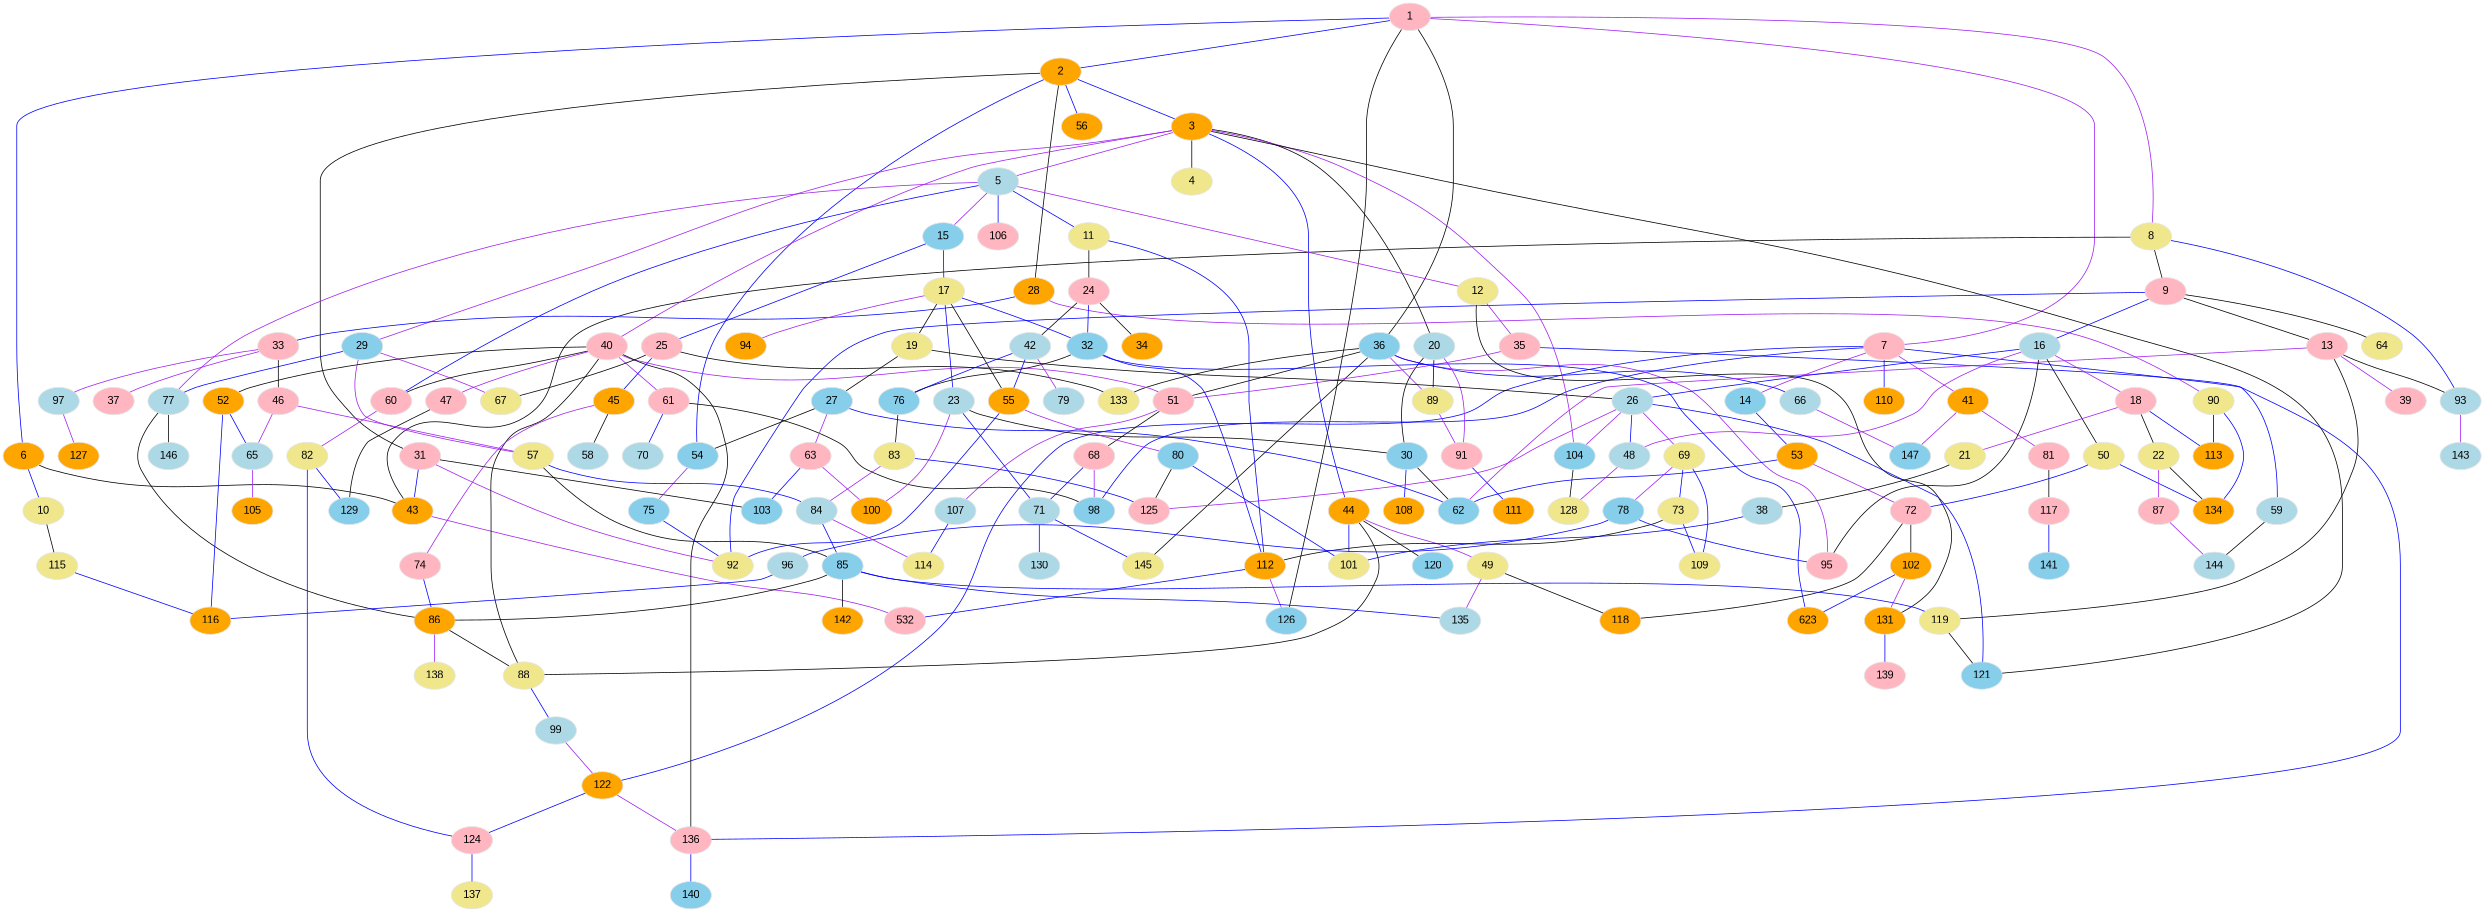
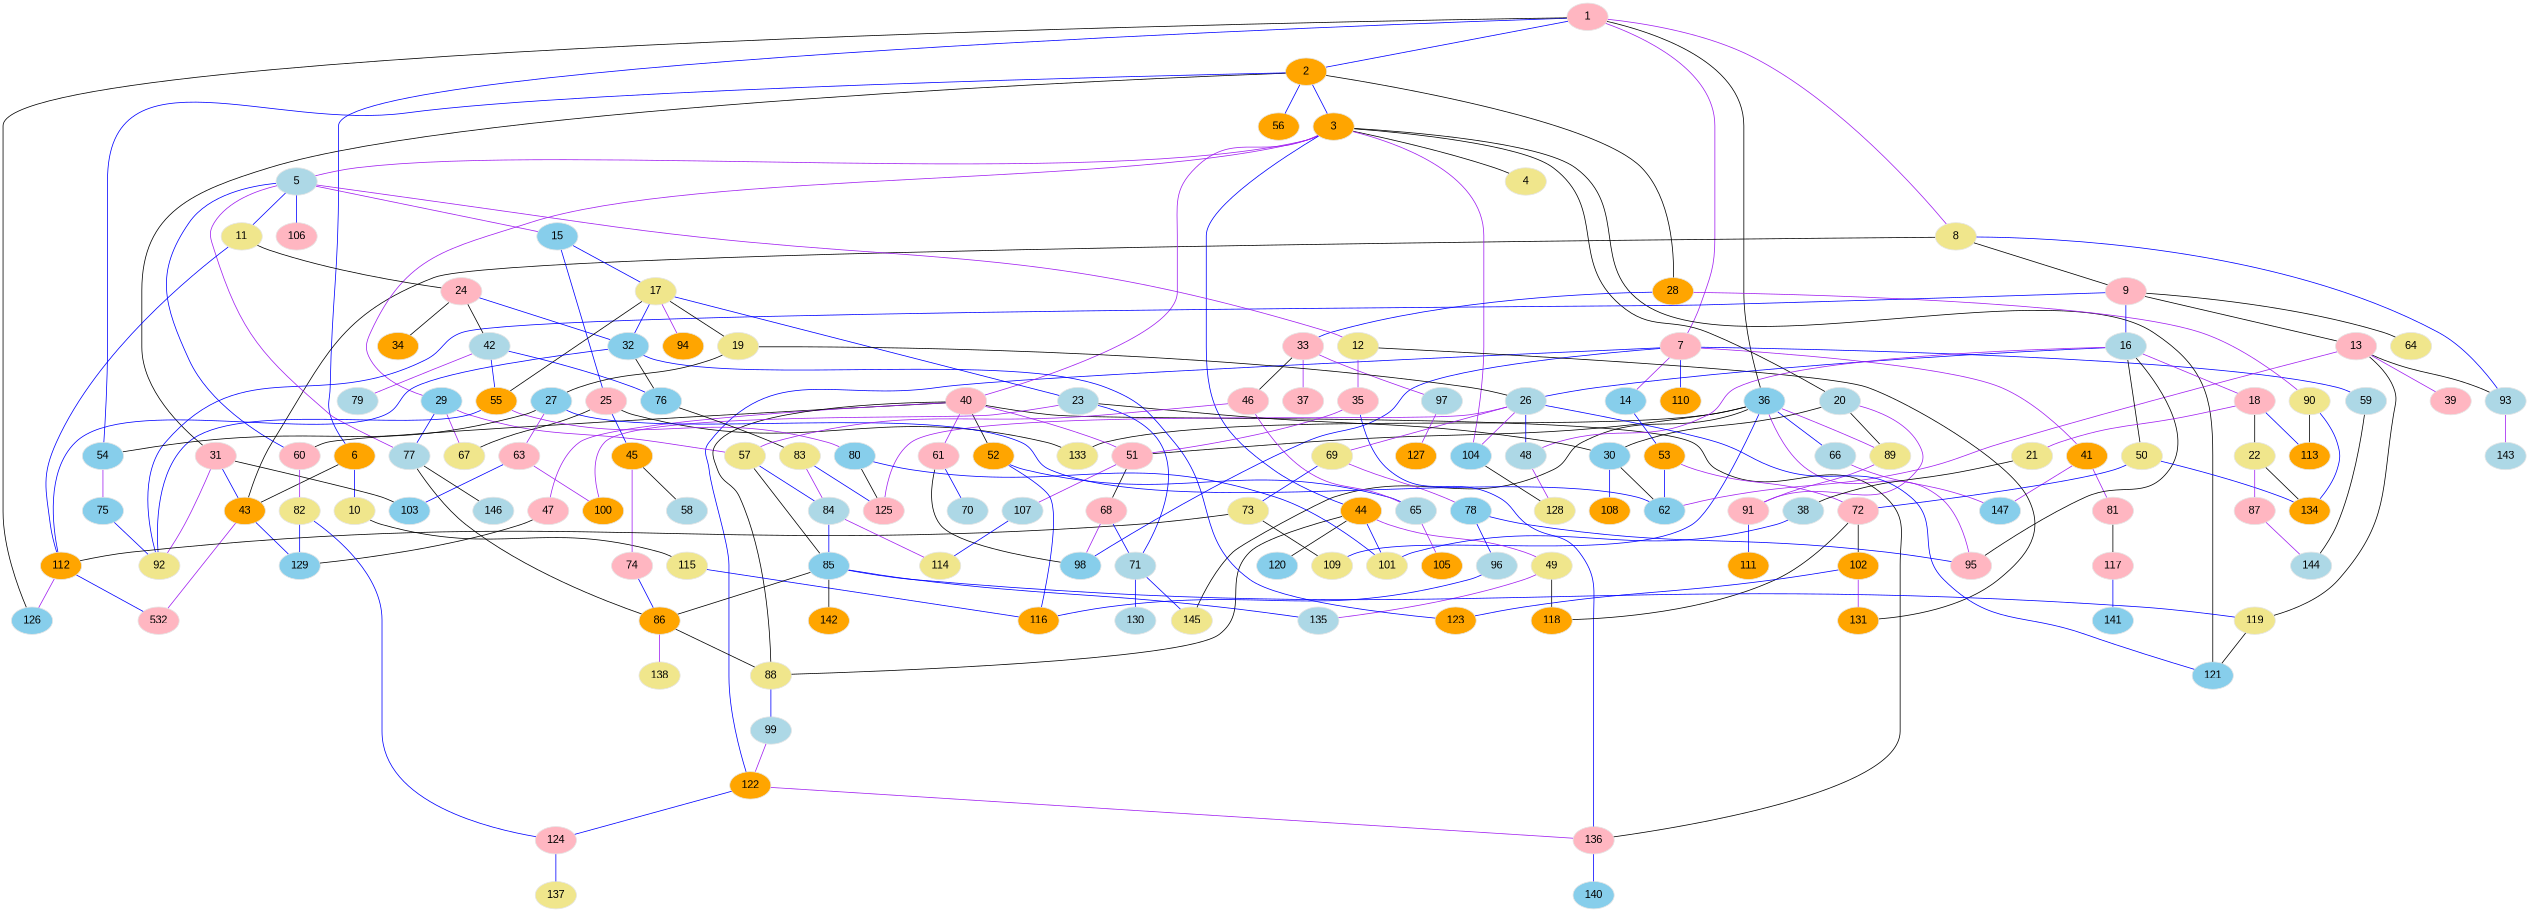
edge "69" -- "109": now "36" -- "109"
edge "43" -- "129": added
edge "73" -- "109": color blue -> black
node "623": label "623" -> "123"
node "139": removed
